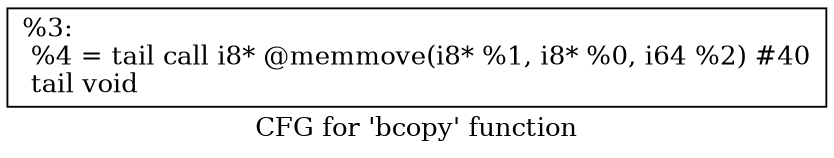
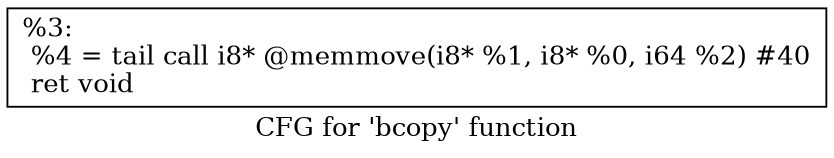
node "%3:": text "tail void" -> "ret void"
